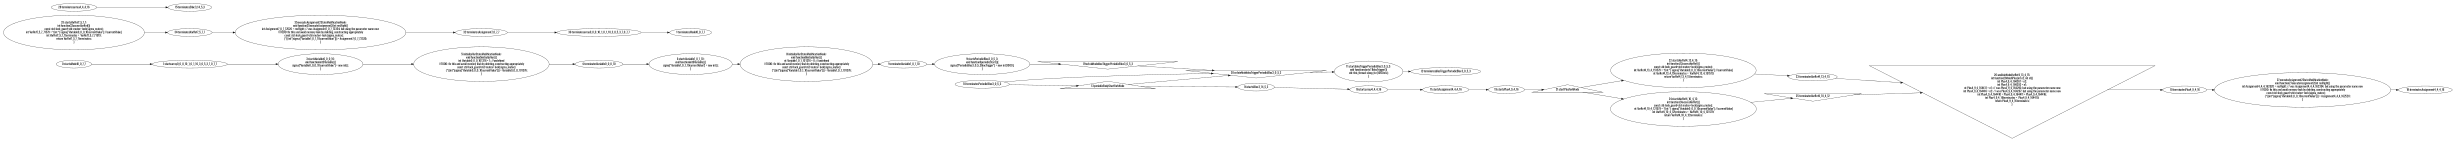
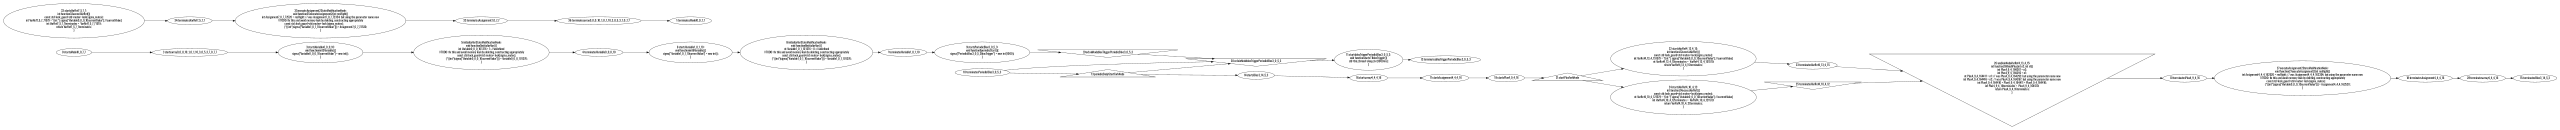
edge "18:terminatesAssignment4_4_4_16" -> "28:terminatesarray4_4_4_16": added
